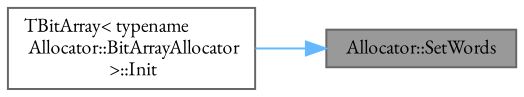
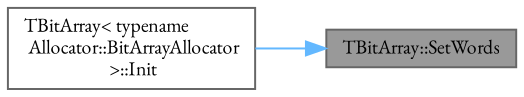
node "Allocator::SetWords": label "Allocator::SetWords" -> "TBitArray::SetWords"
